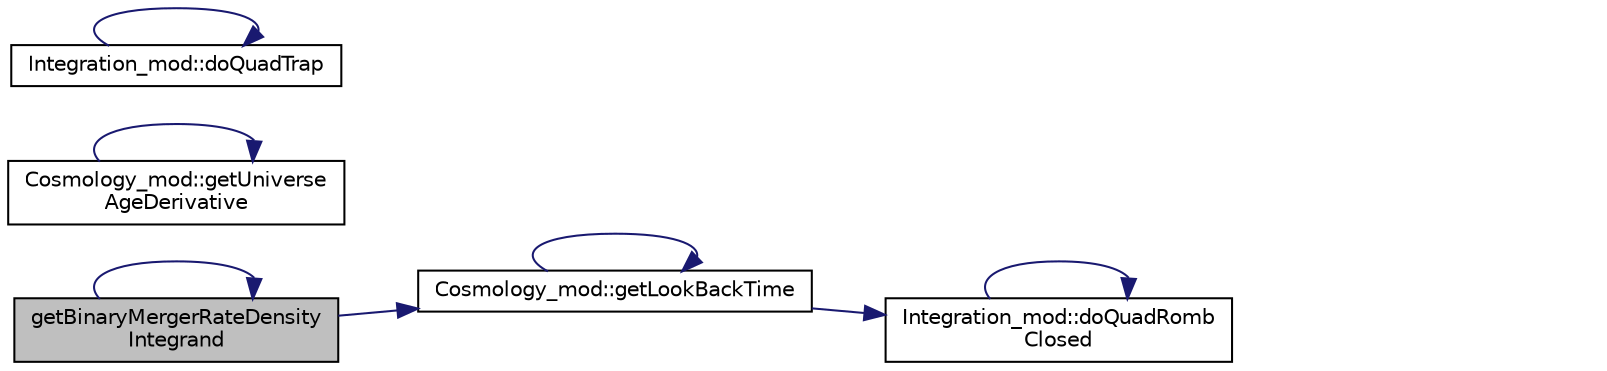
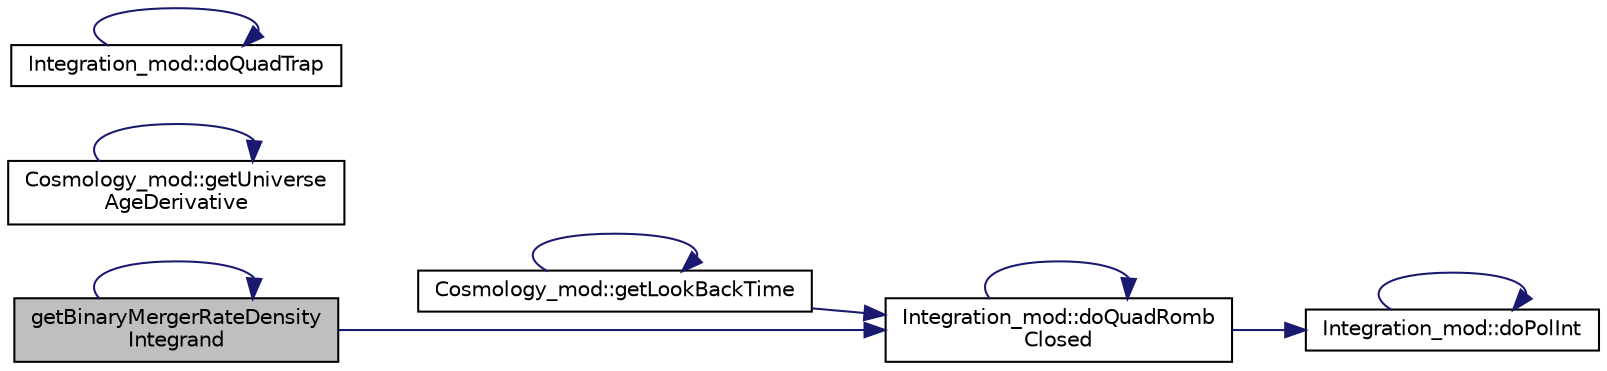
edge "getBinaryMergerRateDensity Integrand" -> "Cosmology_mod::getLookBackTime": now "getBinaryMergerRateDensity Integrand" -> "Integration_mod::doQuadRomb Closed"
node "Integration_mod::doPolInt": added
